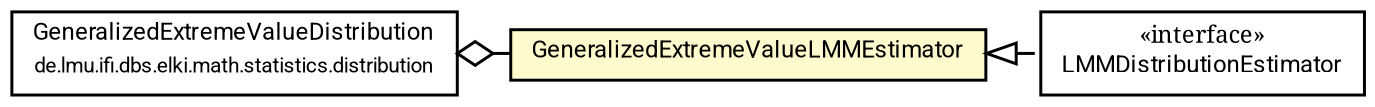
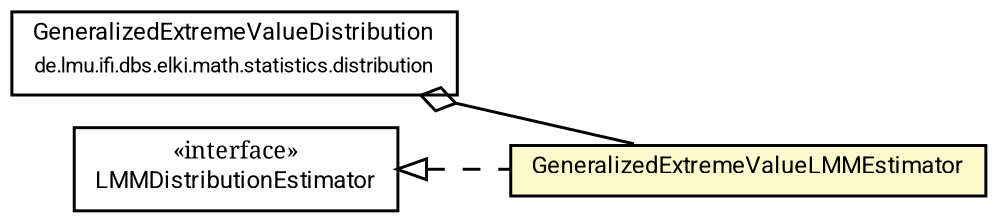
edge "LMMDistributionEstimator" -> "GeneralizedExtremeValueLMMEstimator": reversed
